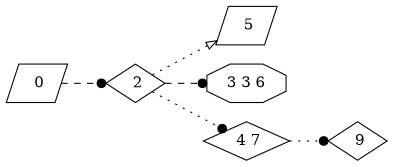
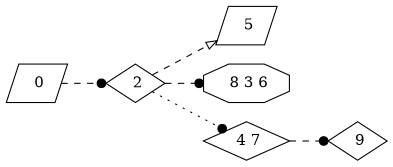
edge "2" -> "5": style dotted -> dashed
node "3 3 6": label "3 3 6" -> "8 3 6"
edge "4 7" -> "9": style dotted -> dashed
